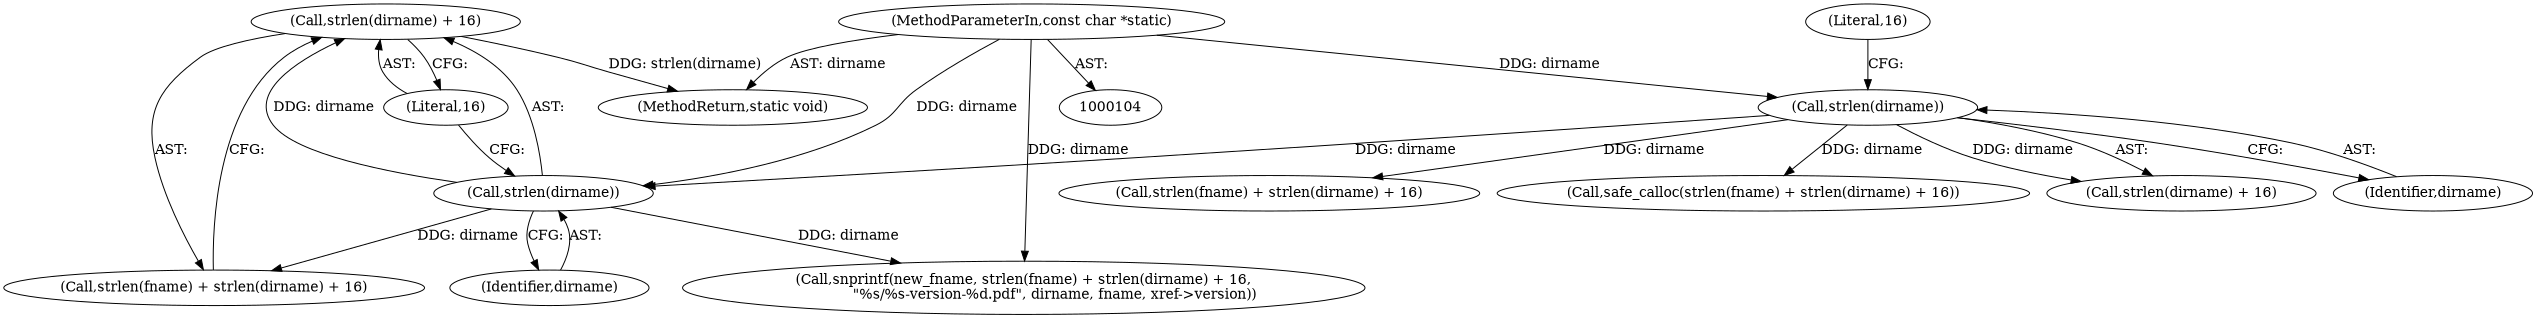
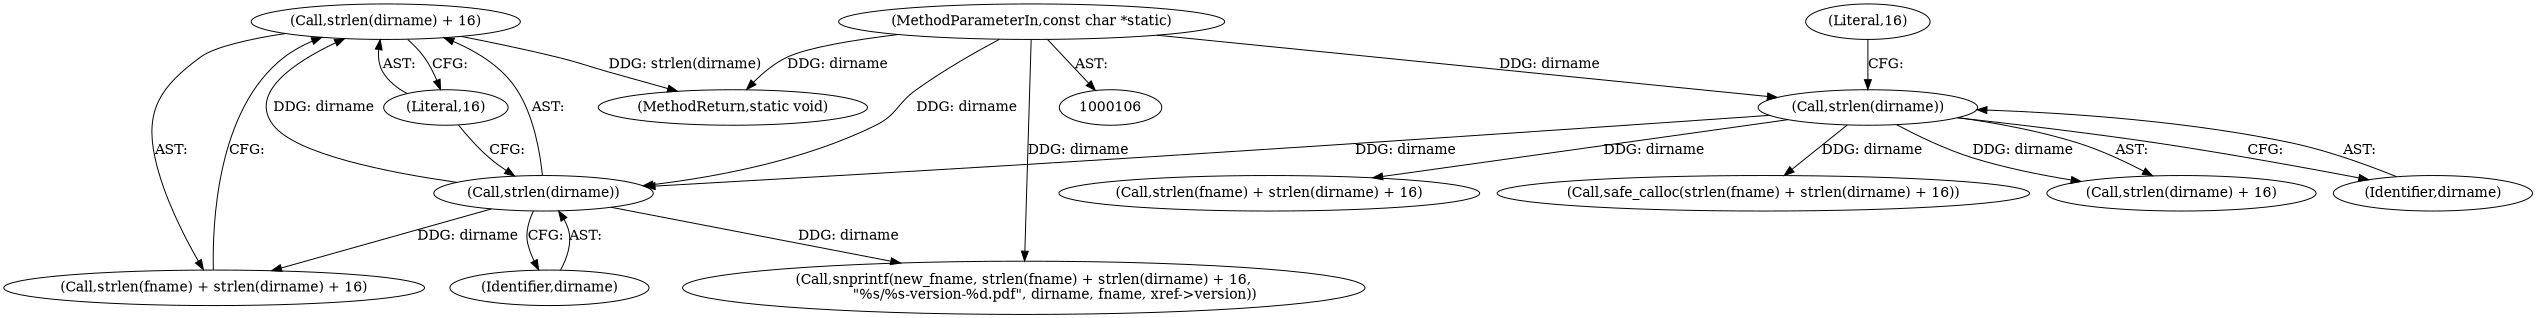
edge "(MethodParameterIn,const char *static)" -> "(MethodReturn,static void)": label "AST: dirname" -> "DDG: dirname"
node "1000104": label "1000104" -> "1000106"
